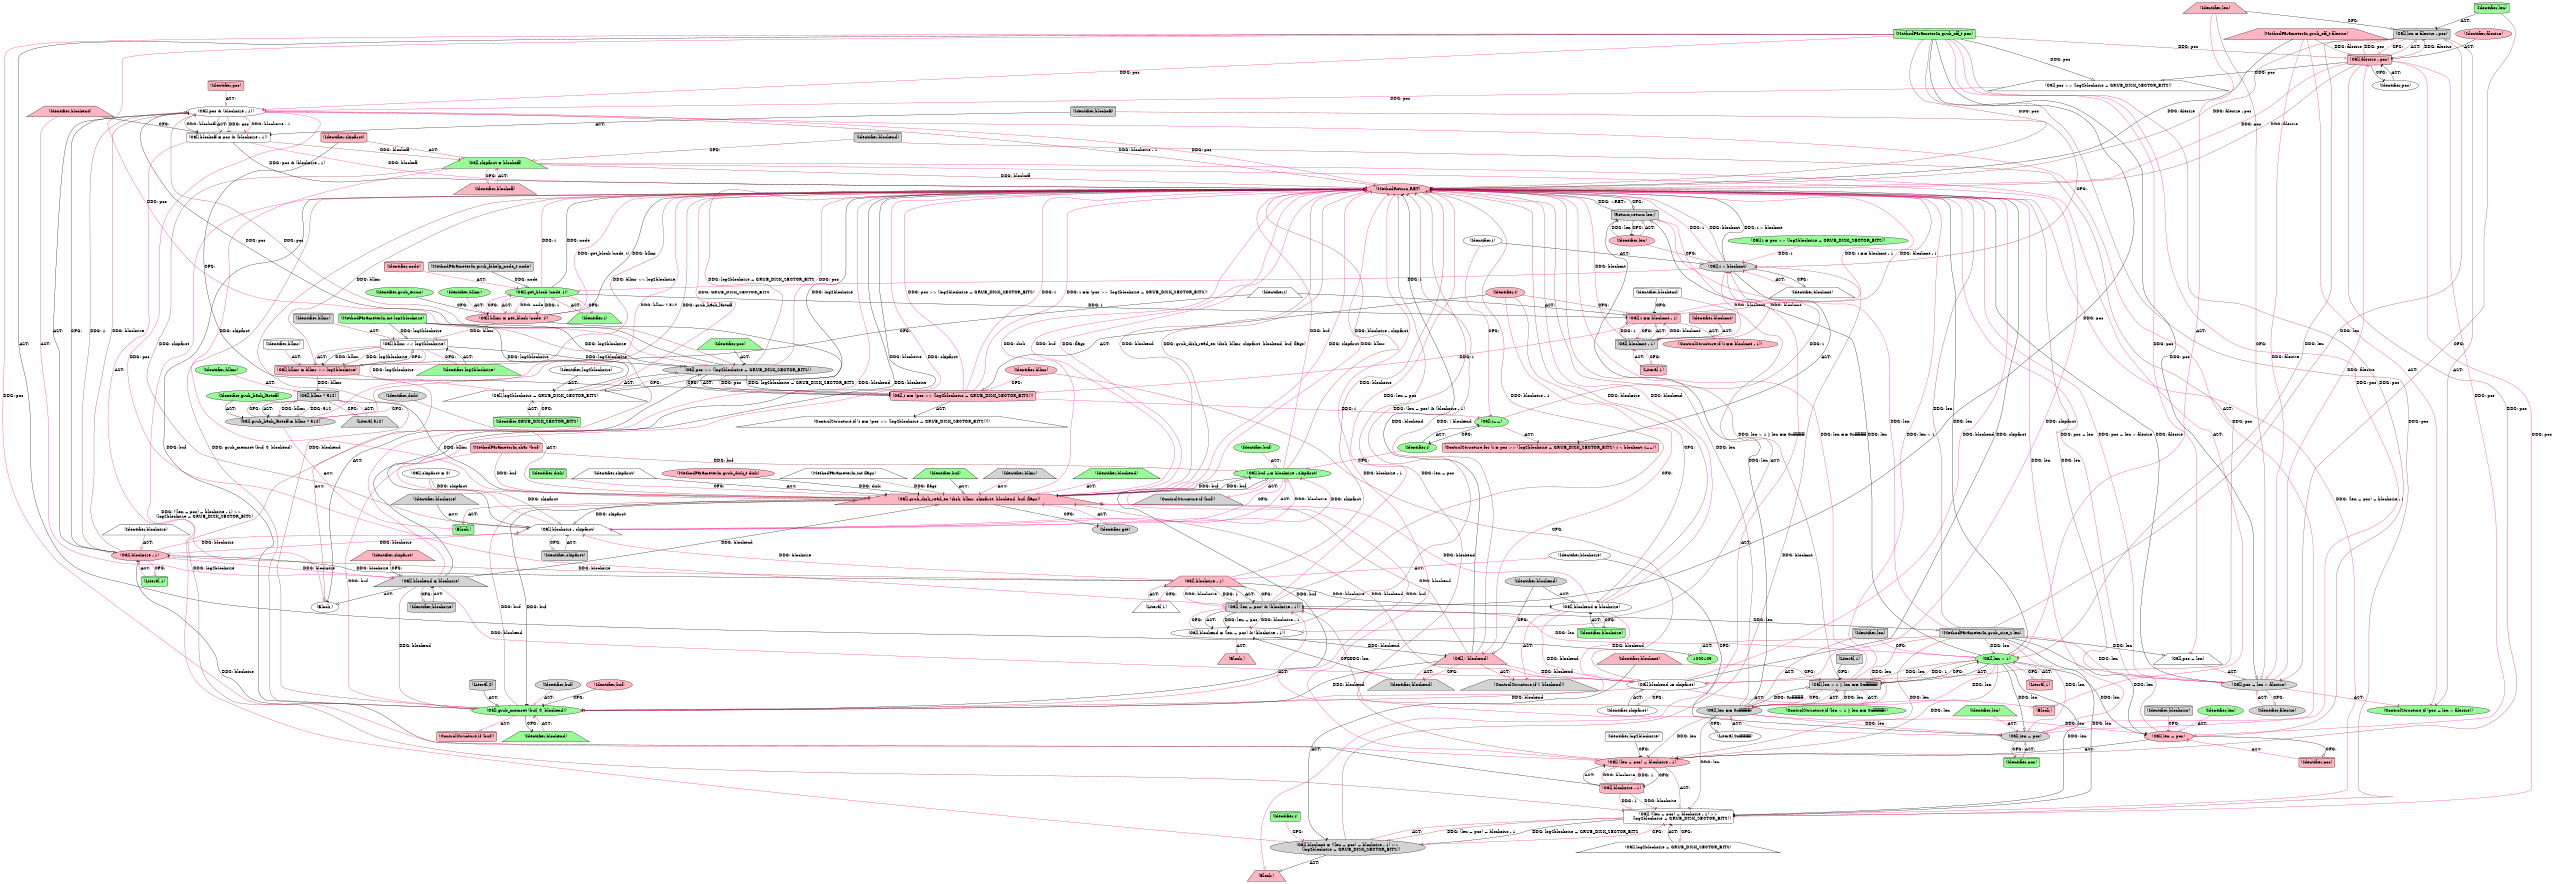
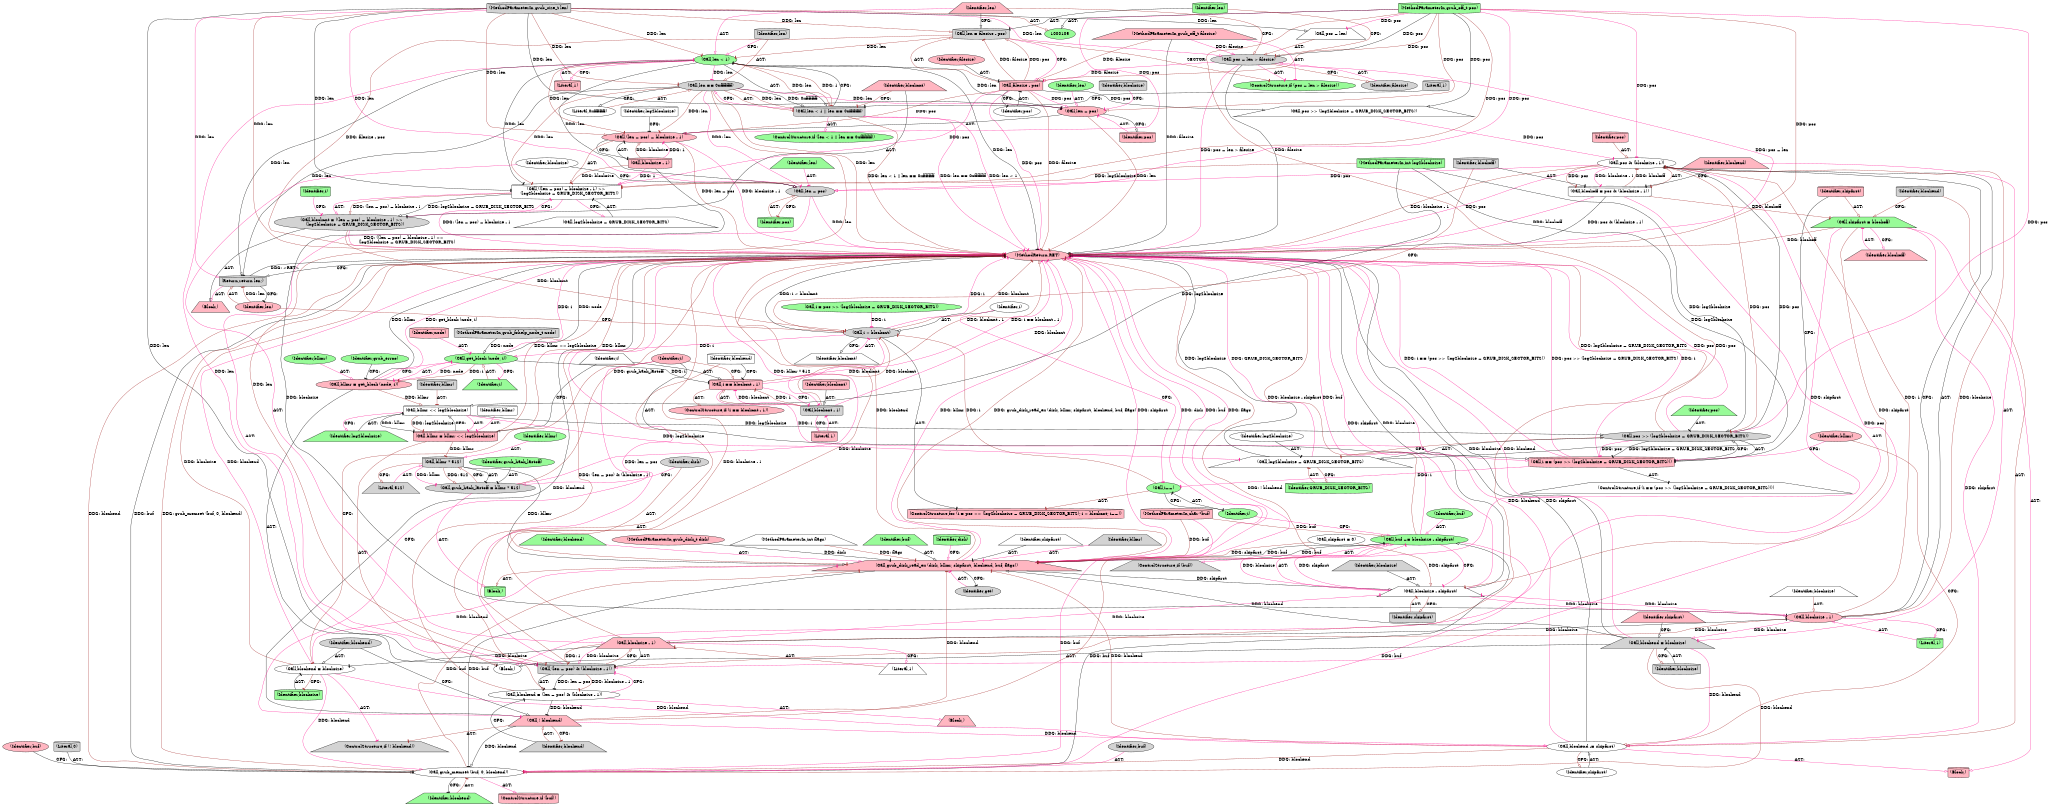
edge "(Call,len = filesize - pos)" -> "(ControlStructure,if (pos + len > filesize))": label "AST: " -> "SECTOR: "
edge "(MethodParameterIn,grub_off_t pos)" -> "(Call,(len + pos) & (blocksize - 1))": color black -> brown
edge "(Call,(len + pos) & (blocksize - 1))" -> "(MethodParameterIn,grub_size_t len)": reversed
node "(Call,grub_memset (buf, 0, blockend))": fillcolor palegreen -> white
